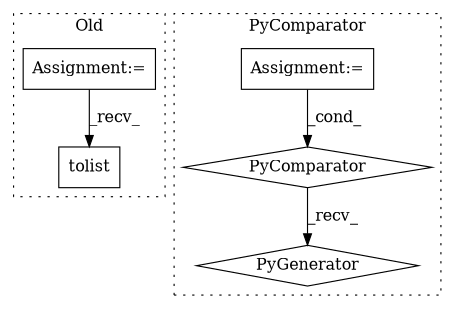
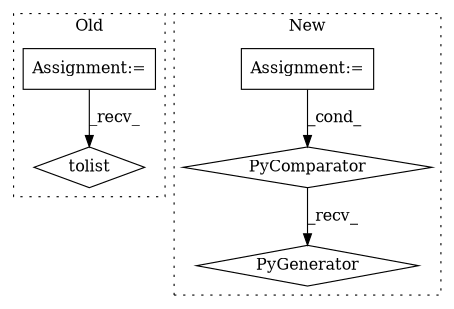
cluster "PyComparator": label "PyComparator" -> "New"
node "tolist": shape box -> diamond
